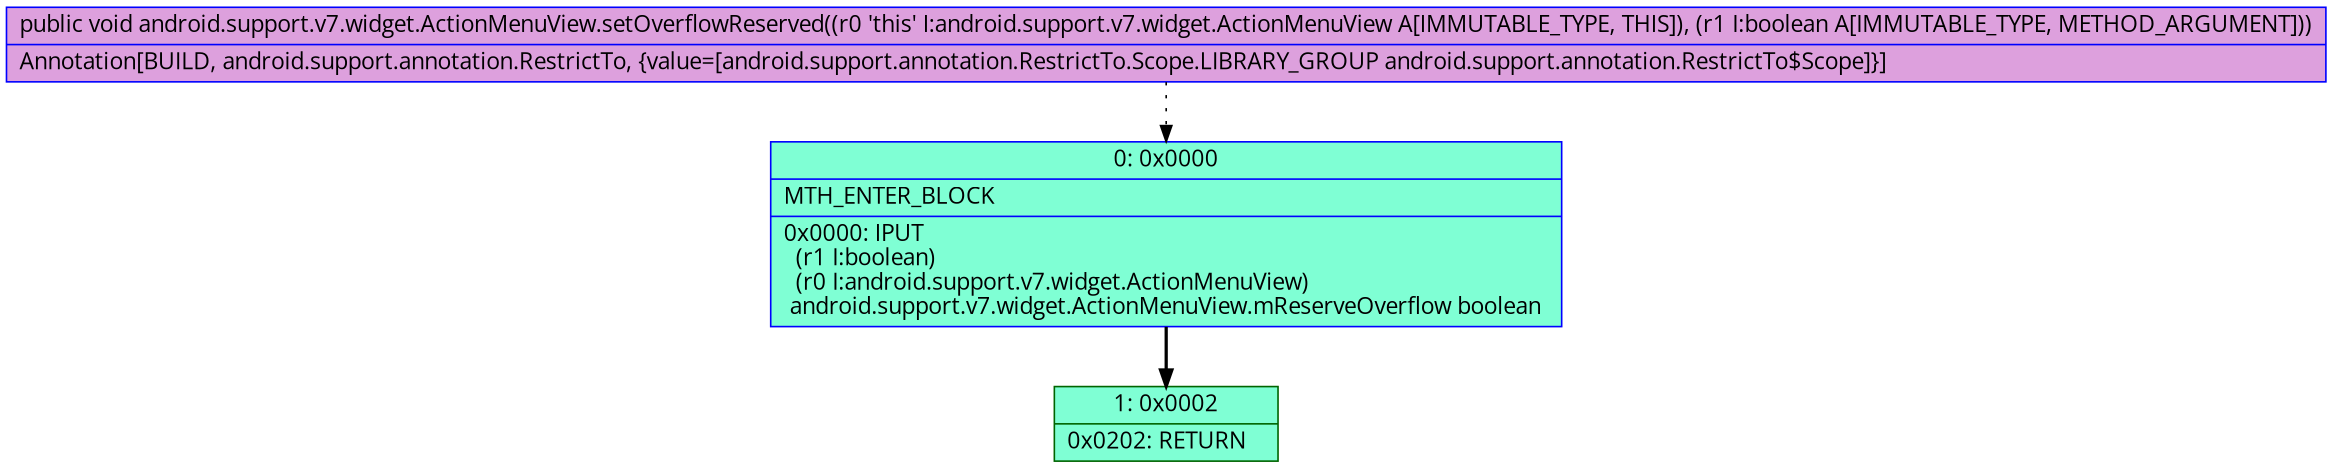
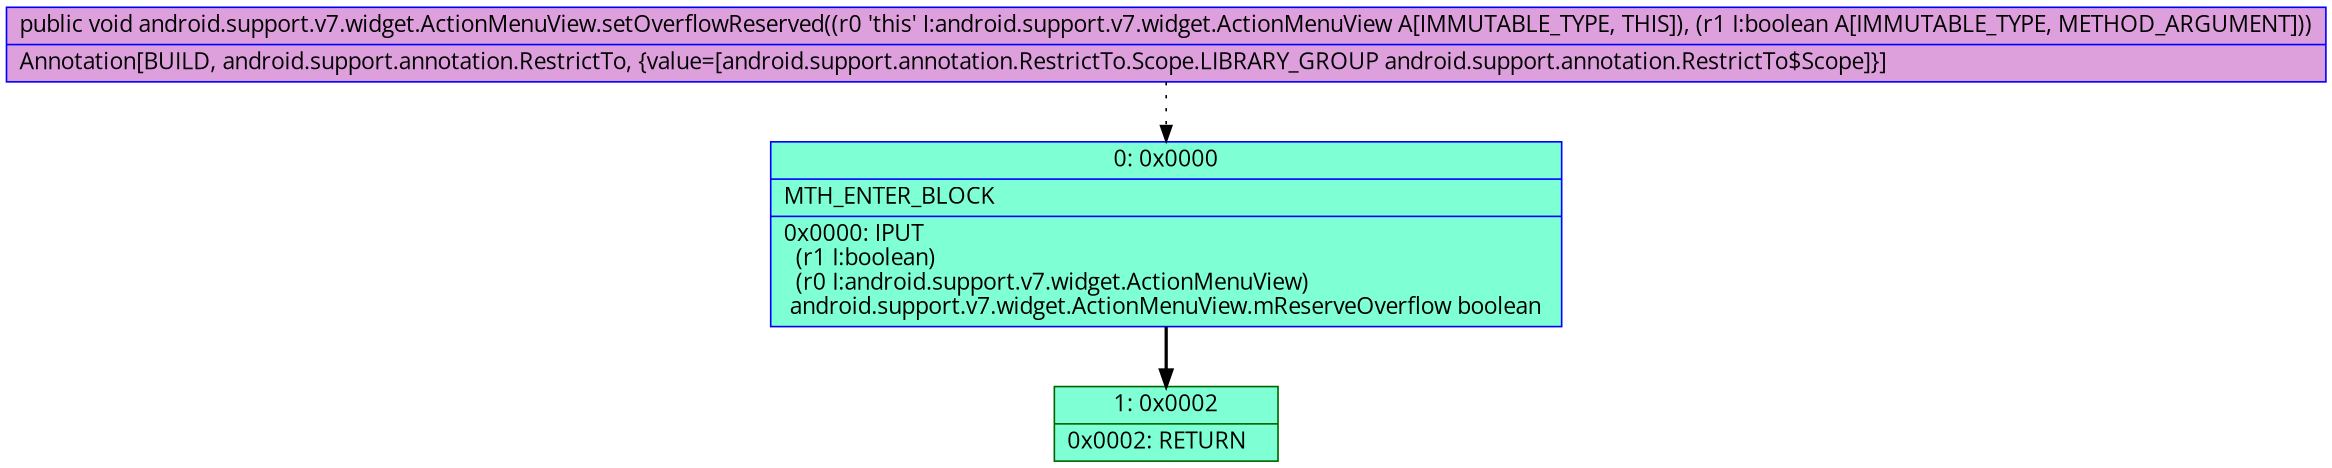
node "1: 0x0002": text "0x0202: RETURN" -> "0x0002: RETURN"
